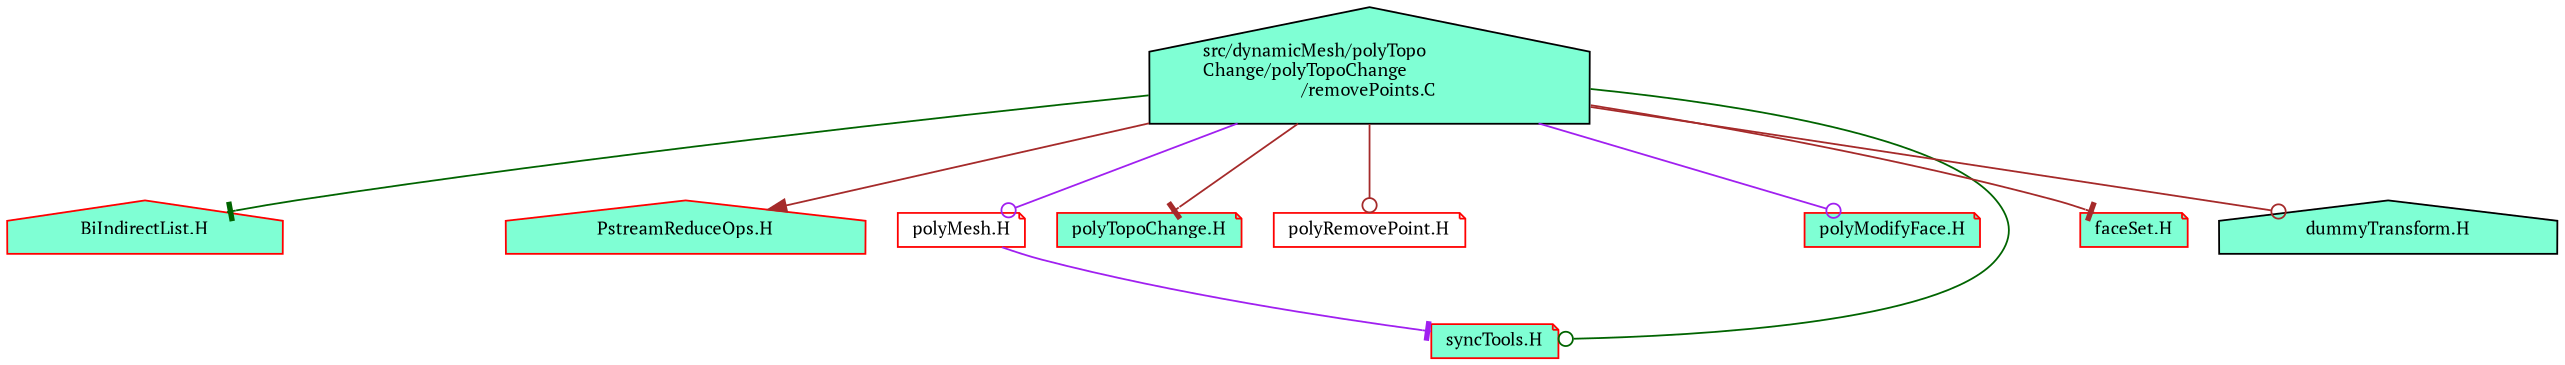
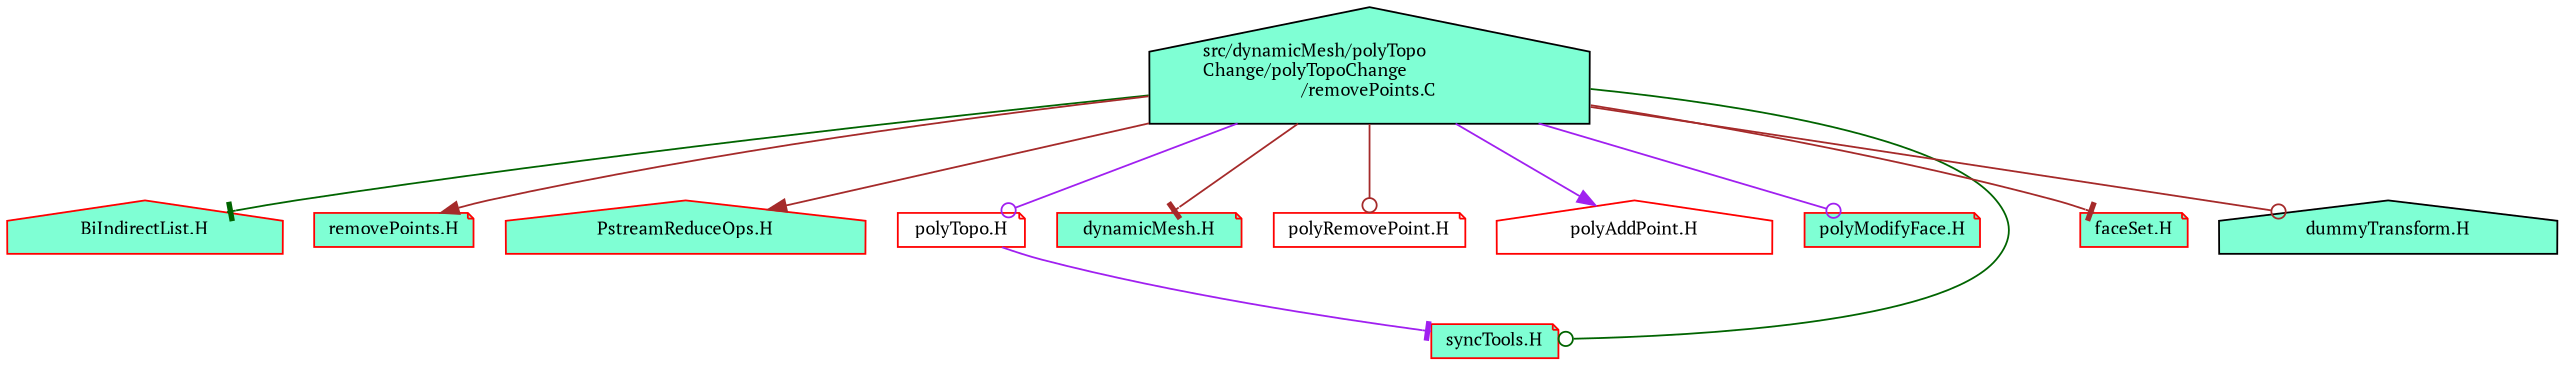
node "removePoints.H": added
node "polyMesh.H": label "polyMesh.H" -> "polyTopo.H"
node "polyTopoChange.H": label "polyTopoChange.H" -> "dynamicMesh.H"
node "polyAddPoint.H": added
